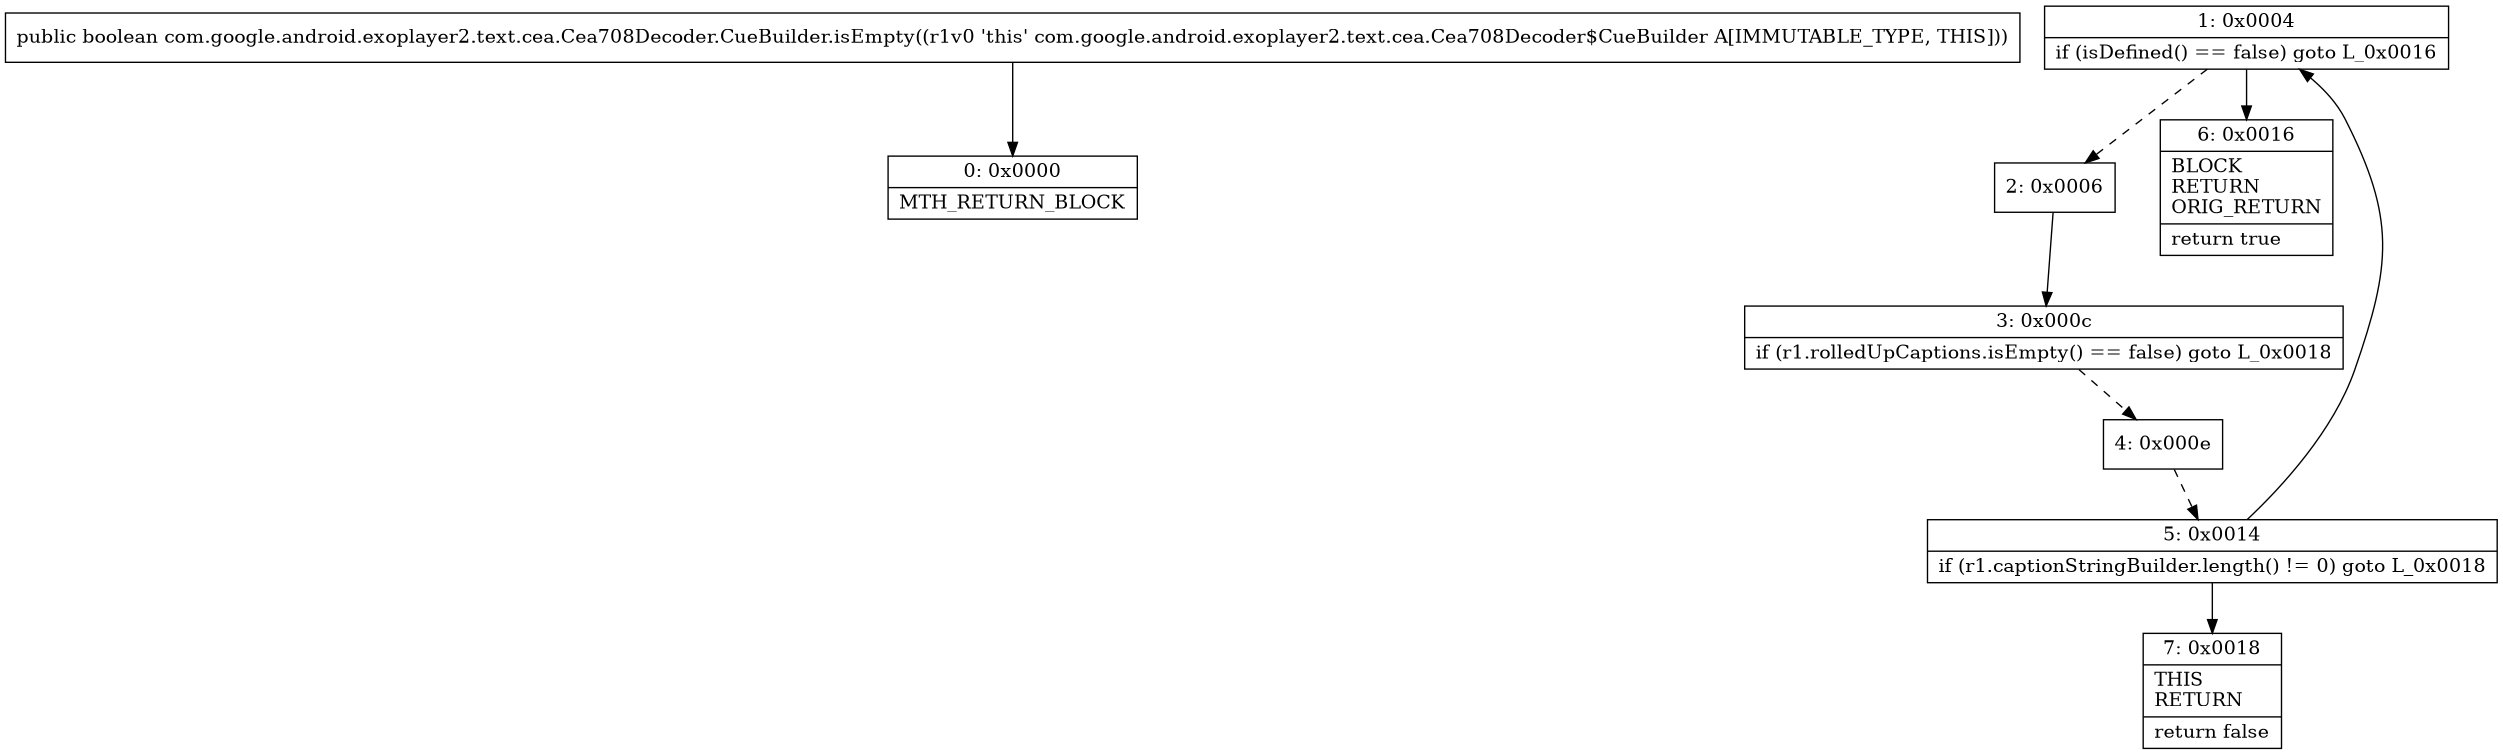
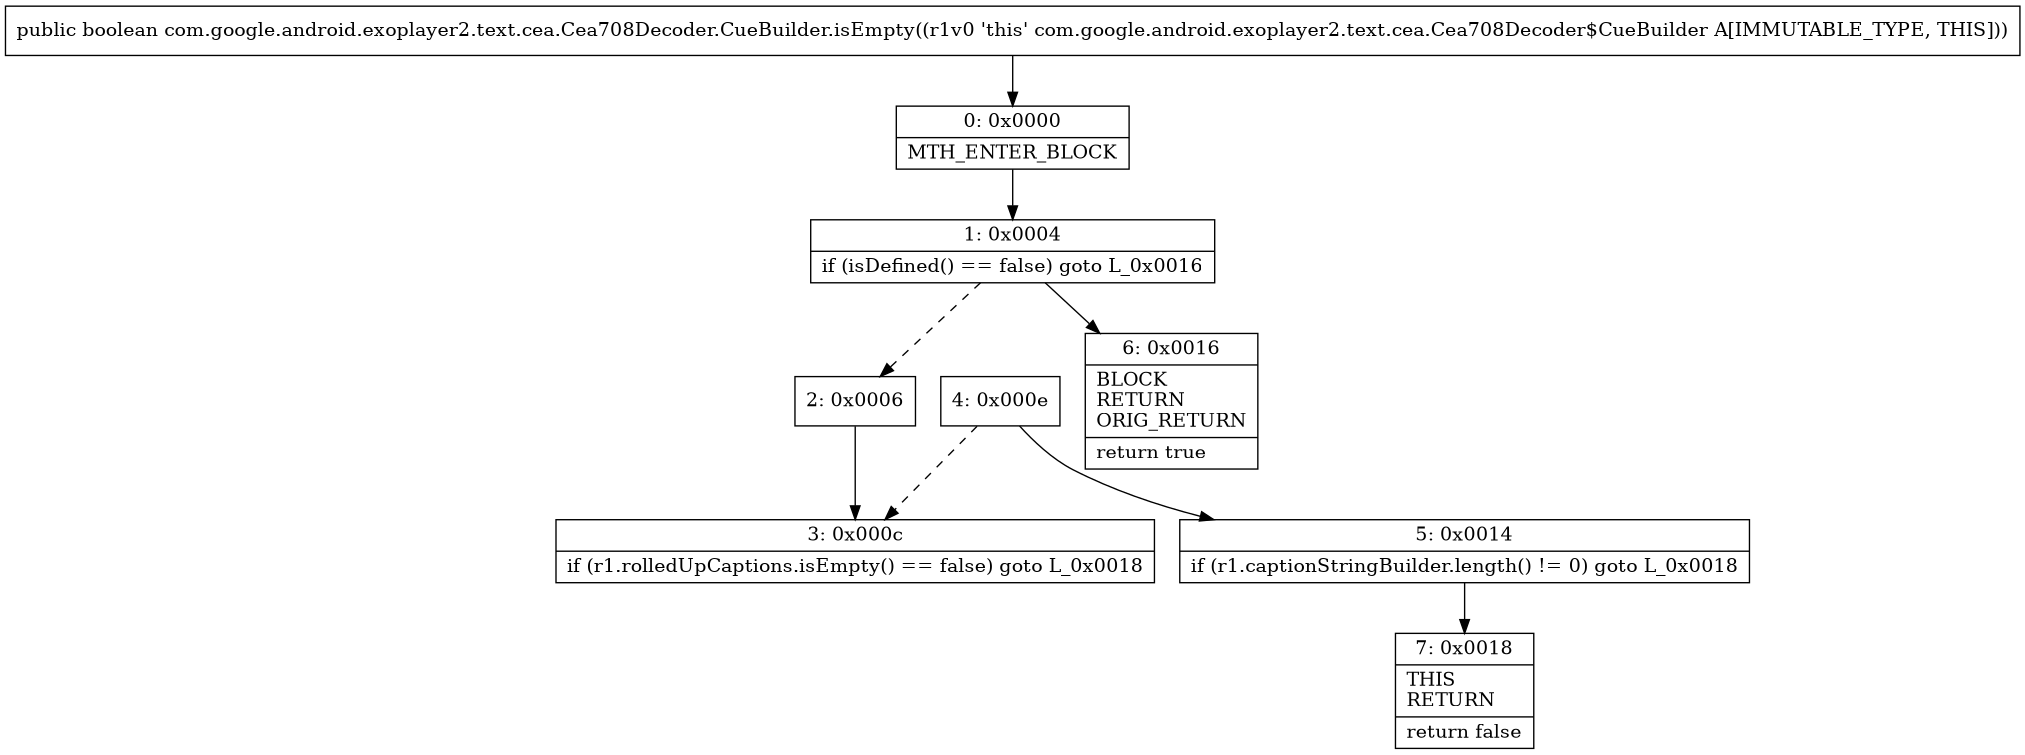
node "0: 0x0000": text "MTH_RETURN_BLOCK" -> "MTH_ENTER_BLOCK"
edge "5: 0x0014" -> "1: 0x0004": now "0: 0x0000" -> "1: 0x0004"
edge "3: 0x000c" -> "4: 0x000e": reversed
edge "4: 0x000e" -> "5: 0x0014": style dashed -> solid
